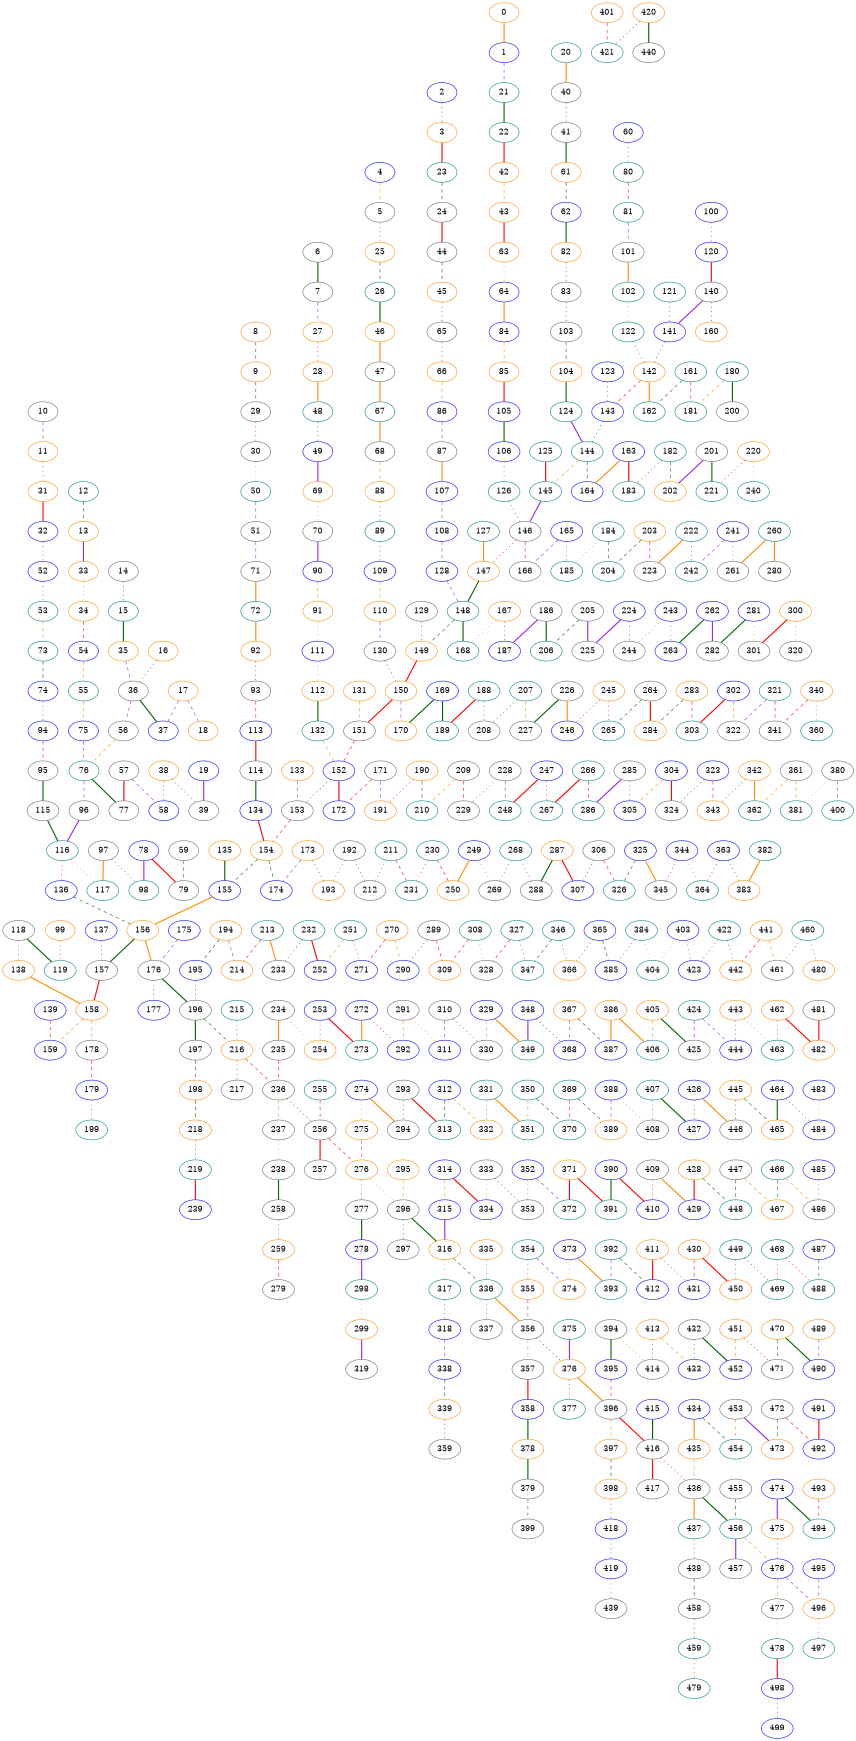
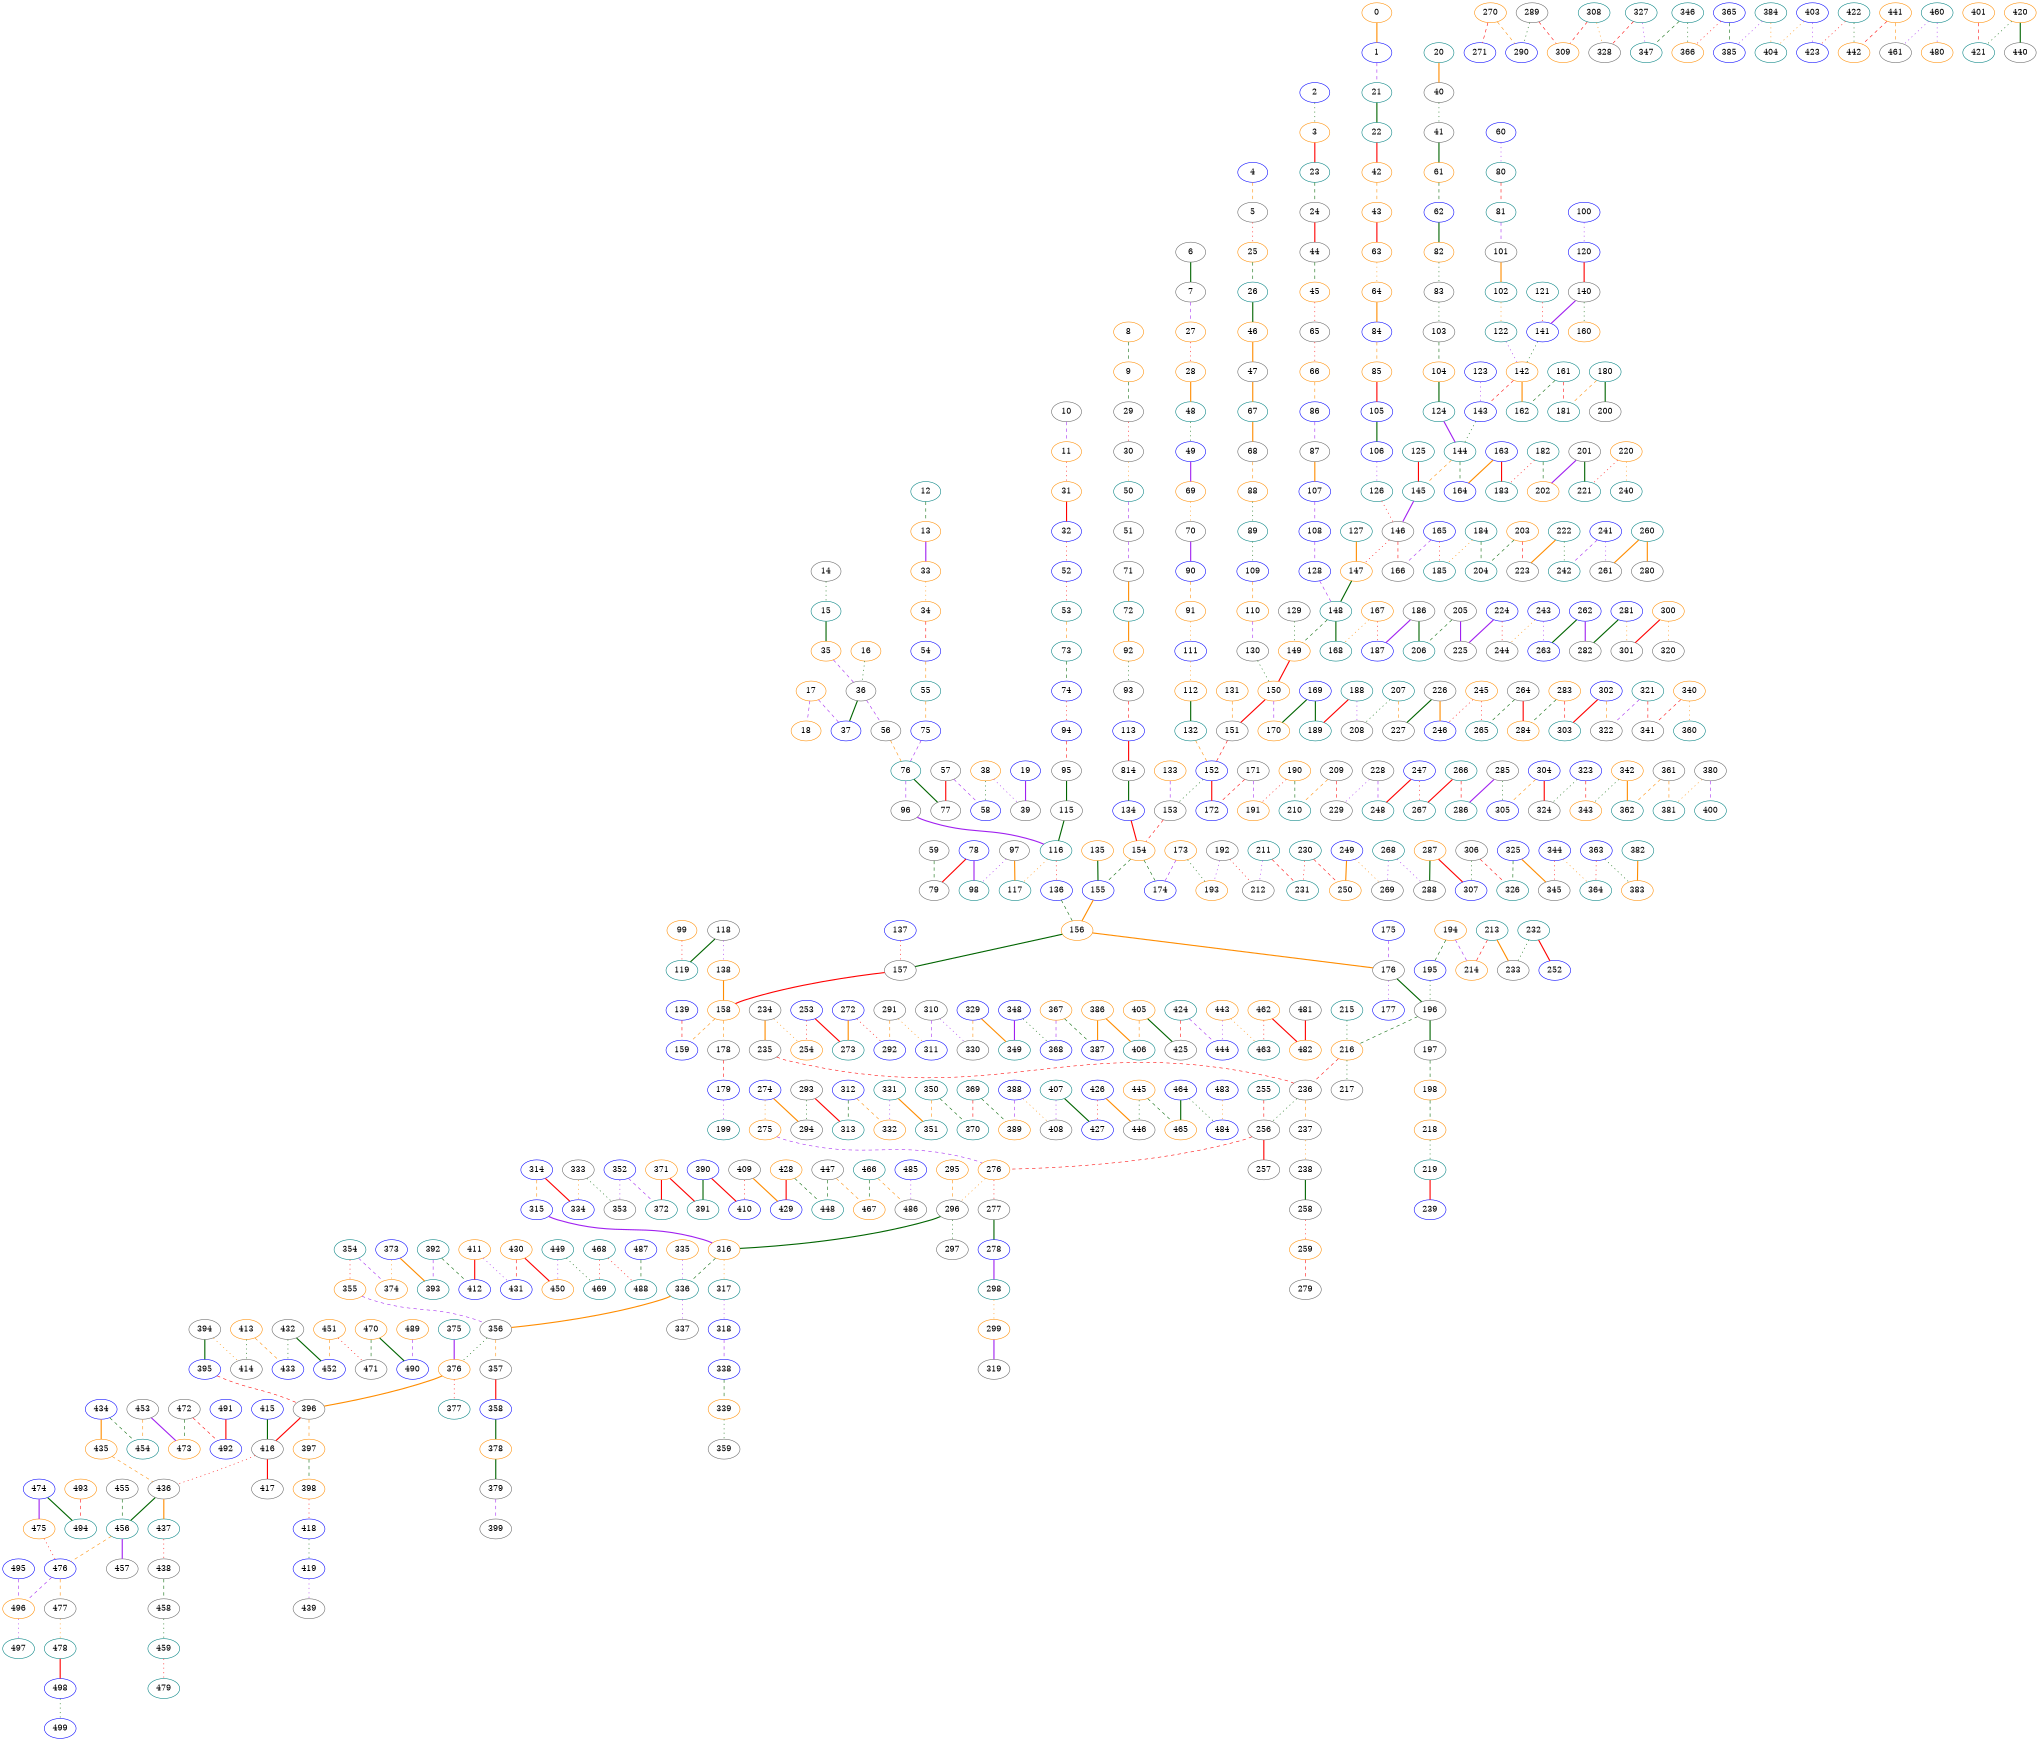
node "64": color blue -> darkorange
node "114": label "114" -> "814"
node "251": removed
